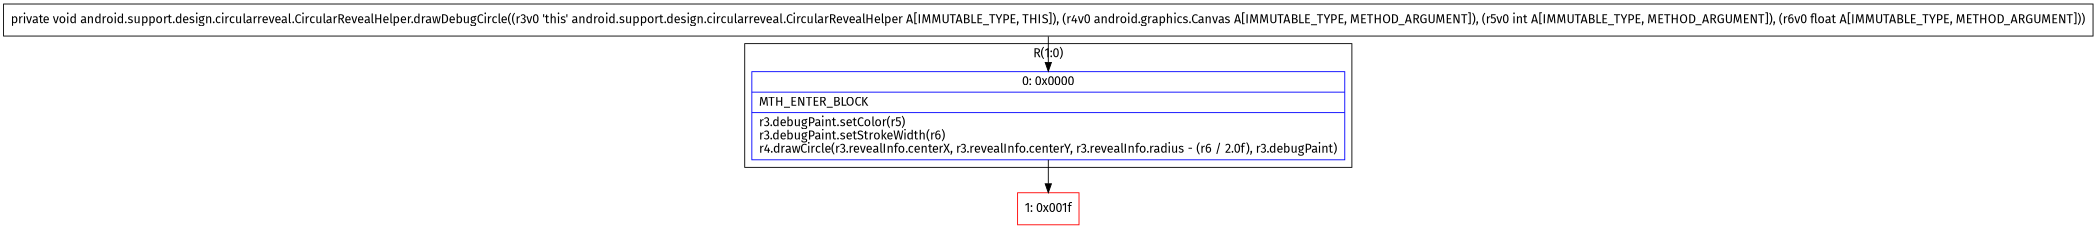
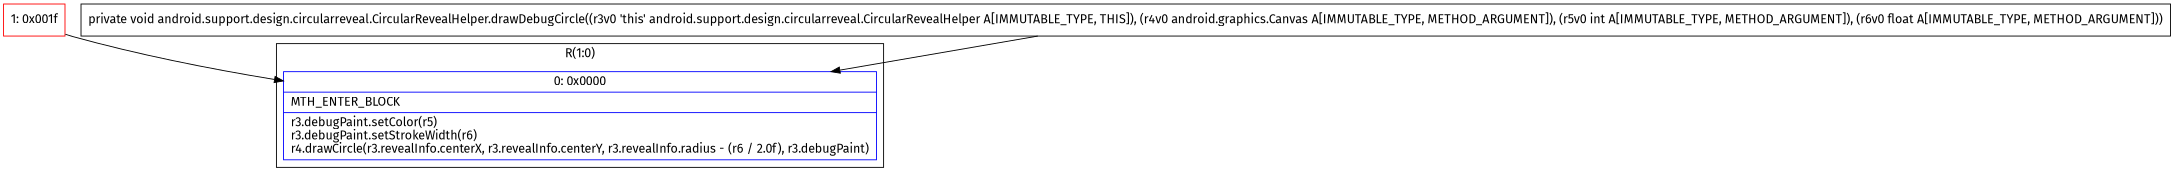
edge "0: 0x0000" -> "1: 0x001f": reversed
